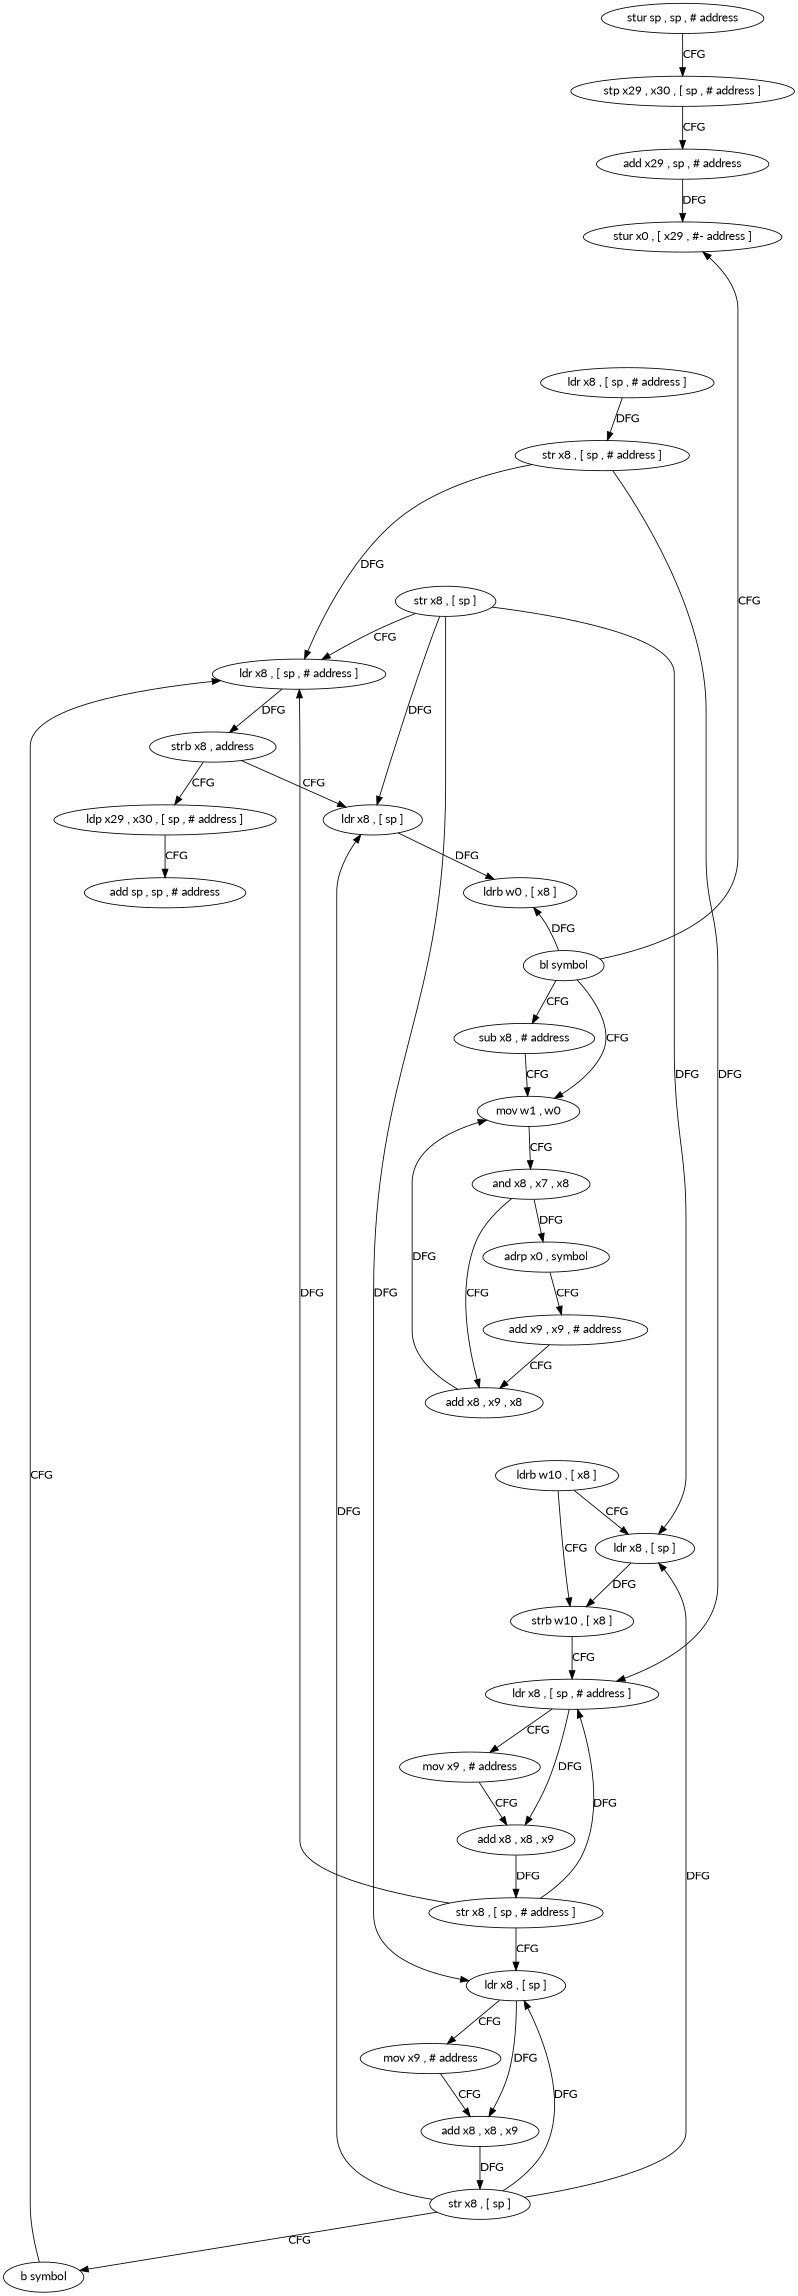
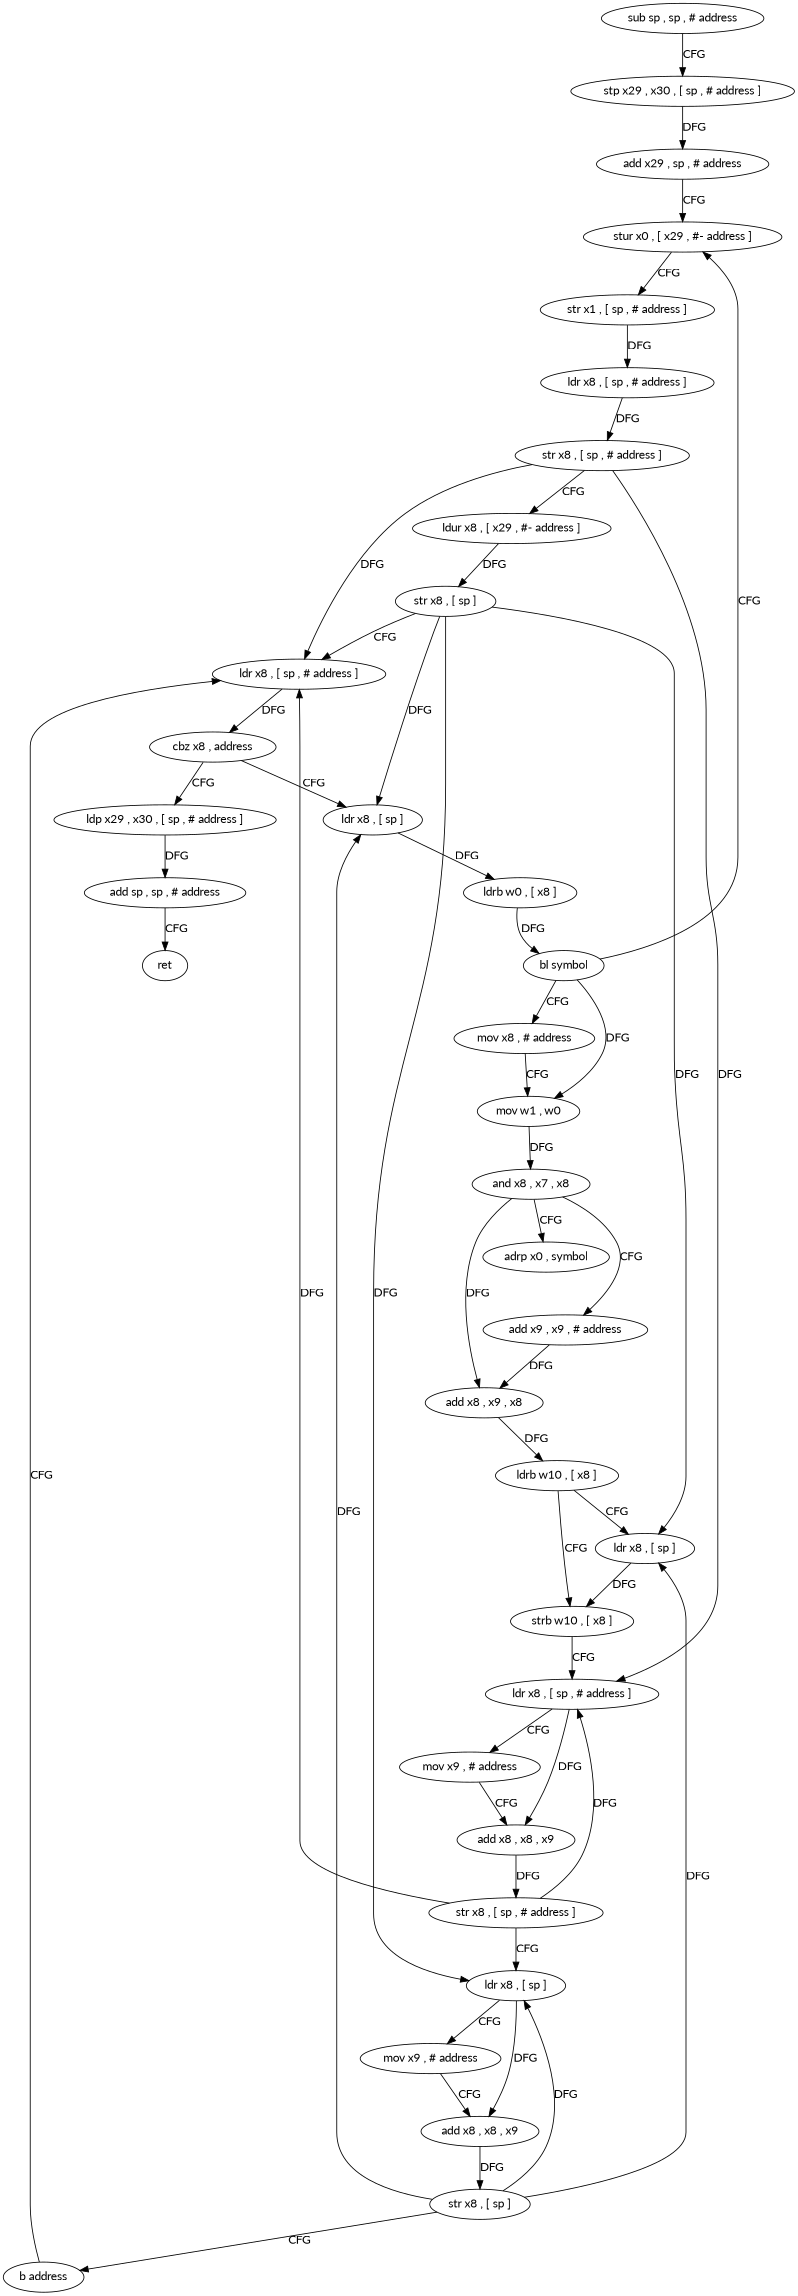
node "stur sp , sp , # address": label "stur sp , sp , # address" -> "sub sp , sp , # address"
edge "stp x29 , x30 , [ sp , # address ]" -> "add x29 , sp , # address": label "CFG" -> "DFG"
edge "add x29 , sp , # address" -> "stur x0 , [ x29 , #- address ]": label "DFG" -> "CFG"
node "str x1 , [ sp , # address ]": added
node "ldur x8 , [ x29 , #- address ]": added
node "strb x8 , address": label "strb x8 , address" -> "cbz x8 , address"
edge "ldp x29 , x30 , [ sp , # address ]" -> "add sp , sp , # address": label "CFG" -> "DFG"
edge "bl symbol" -> "ldrb w0 , [ x8 ]": reversed
node "ret": added
node "sub x8 , # address": label "sub x8 , # address" -> "mov x8 , # address"
edge "bl symbol" -> "mov w1 , w0": label "CFG" -> "DFG"
edge "mov w1 , w0" -> "and x8 , x7 , x8": label "CFG" -> "DFG"
edge "and x8 , x7 , x8" -> "adrp x0 , symbol": label "DFG" -> "CFG"
edge "add x8 , x9 , x8" -> "mov w1 , w0": now "add x8 , x9 , x8" -> "ldrb w10 , [ x8 ]"
edge "adrp x0 , symbol" -> "add x9 , x9 , # address": now "and x8 , x7 , x8" -> "add x9 , x9 , # address"
edge "and x8 , x7 , x8" -> "add x8 , x9 , x8": label "CFG" -> "DFG"
edge "add x9 , x9 , # address" -> "add x8 , x9 , x8": label "CFG" -> "DFG"
node "b symbol": label "b symbol" -> "b address"
